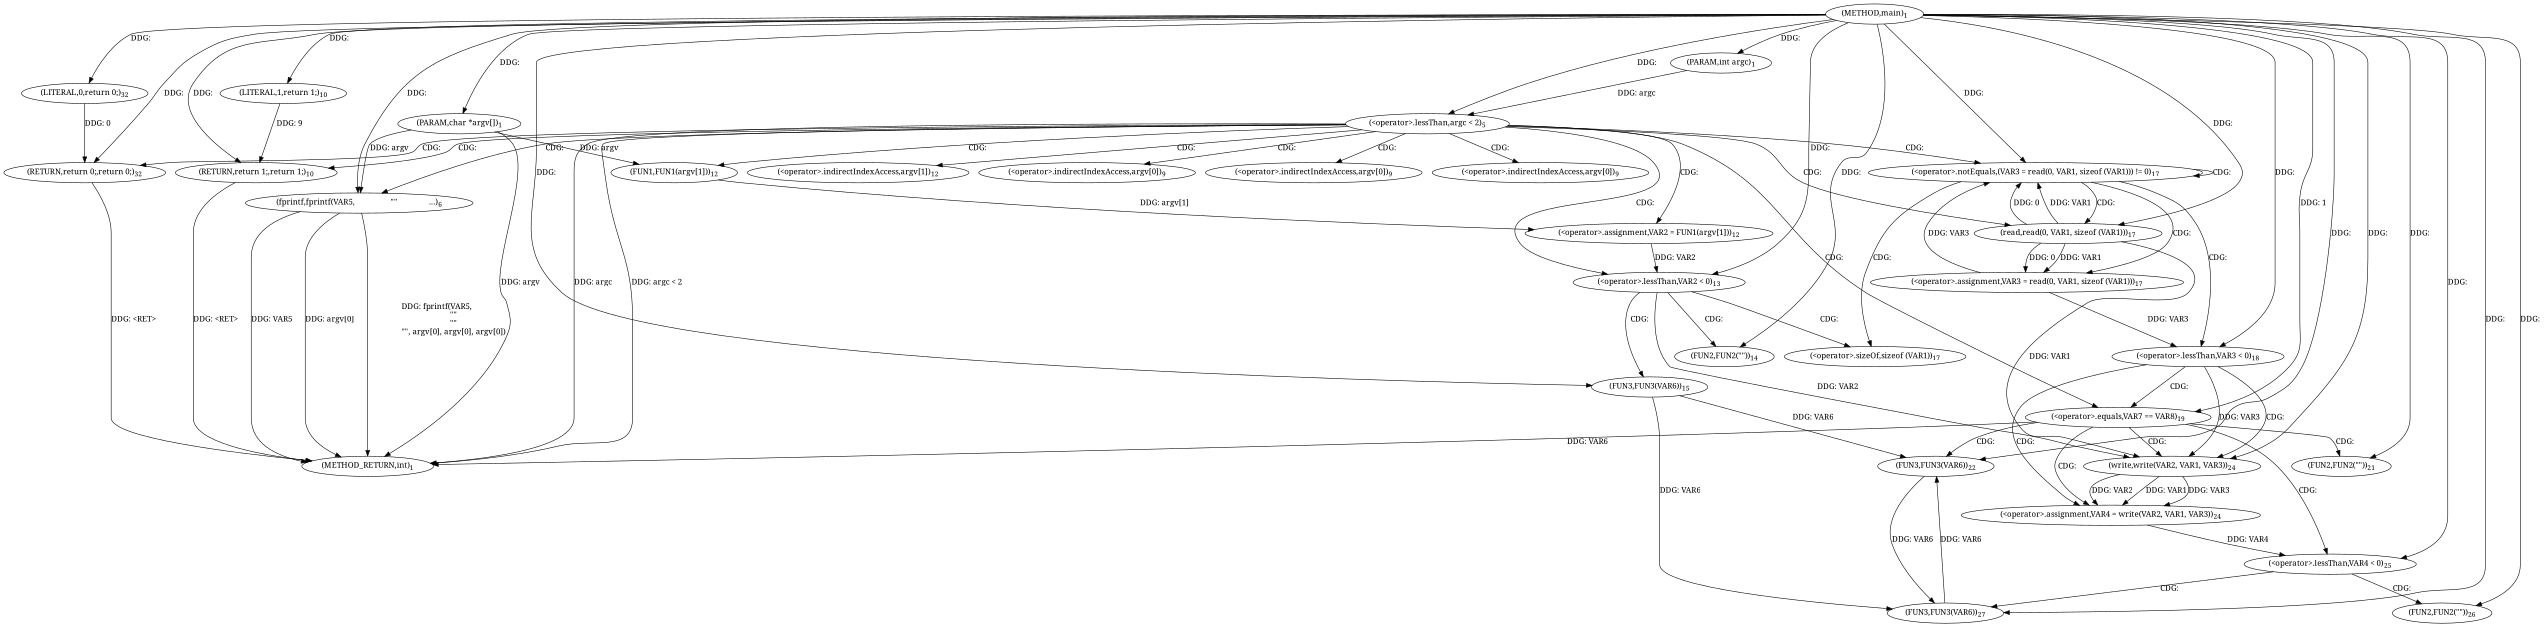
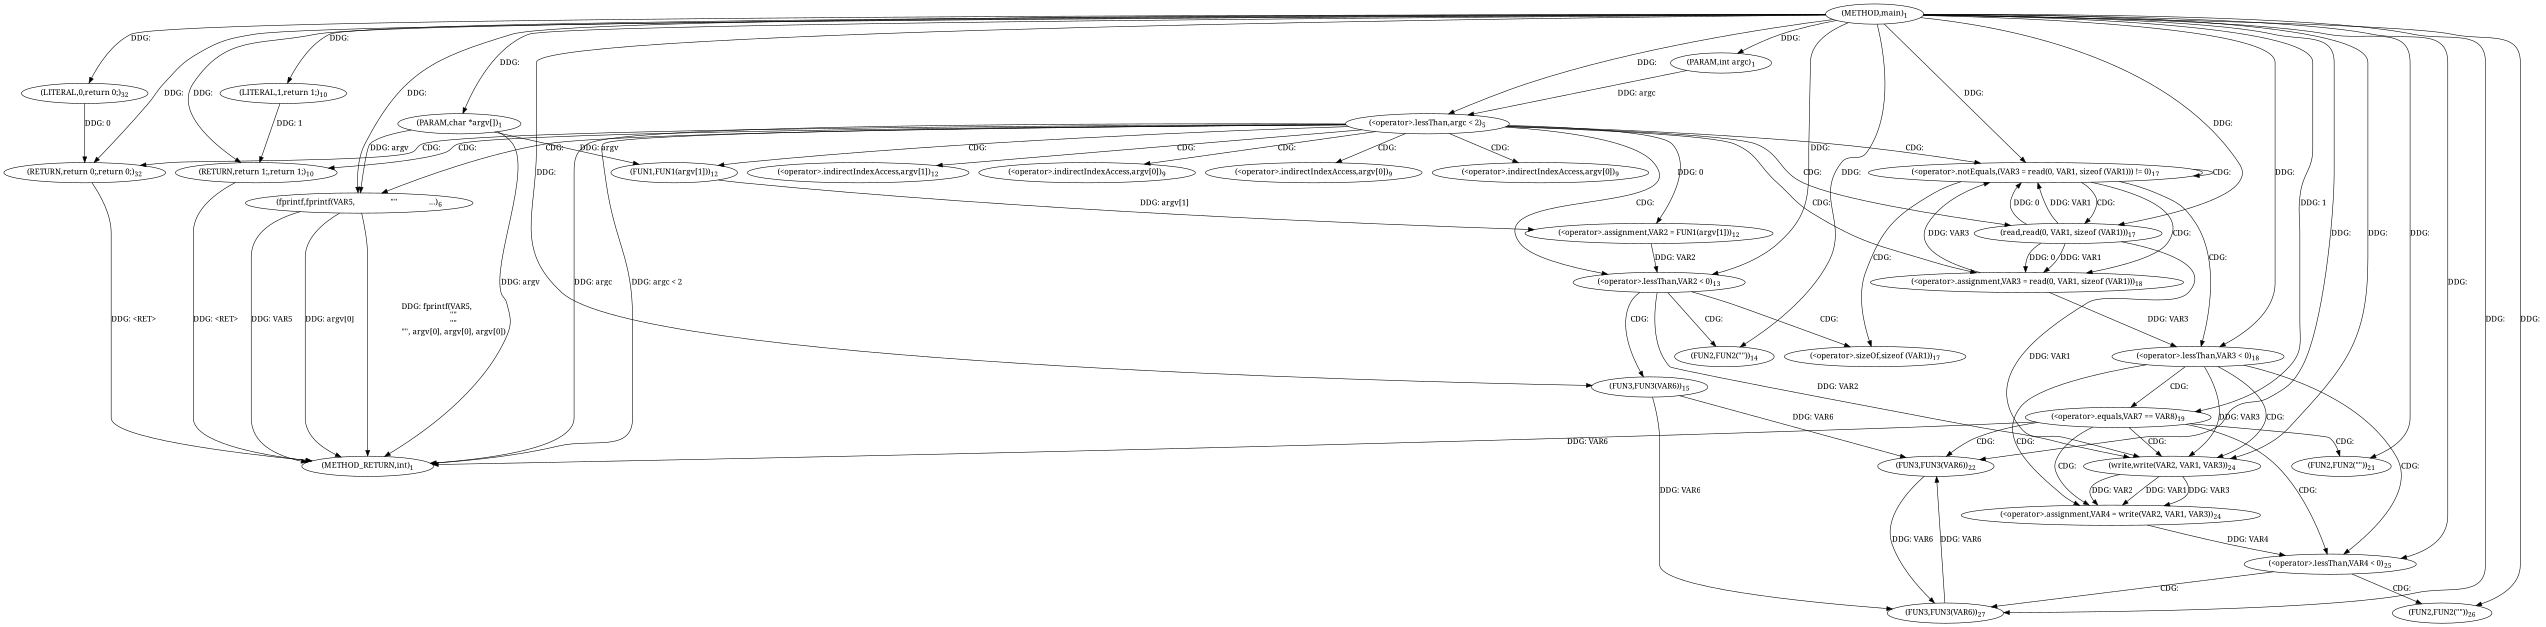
edge "(LITERAL,1,return 1;)" -> "(RETURN,return 1;,return 1;)": label "DDG: 9" -> "DDG: 1"
edge "(<operator>.lessThan,argc < 2)" -> "(<operator>.assignment,VAR2 = FUN1(argv[1]))": label "CDG: " -> "DDG: 0"
edge "(<operator>.lessThan,argc < 2)" -> "(<operator>.equals,VAR7 == VAR8)": now "(<operator>.lessThan,argc < 2)" -> "(<operator>.assignment,VAR3 = read(0, VAR1, sizeof (VAR1)))"
node "(<operator>.assignment,VAR3 = read(0, VAR1, sizeof (VAR1)))": text "17" -> "18"
edge "(<operator>.lessThan,VAR3 < 0)" -> "(<operator>.lessThan,VAR4 < 0)": added, label "CDG:"
